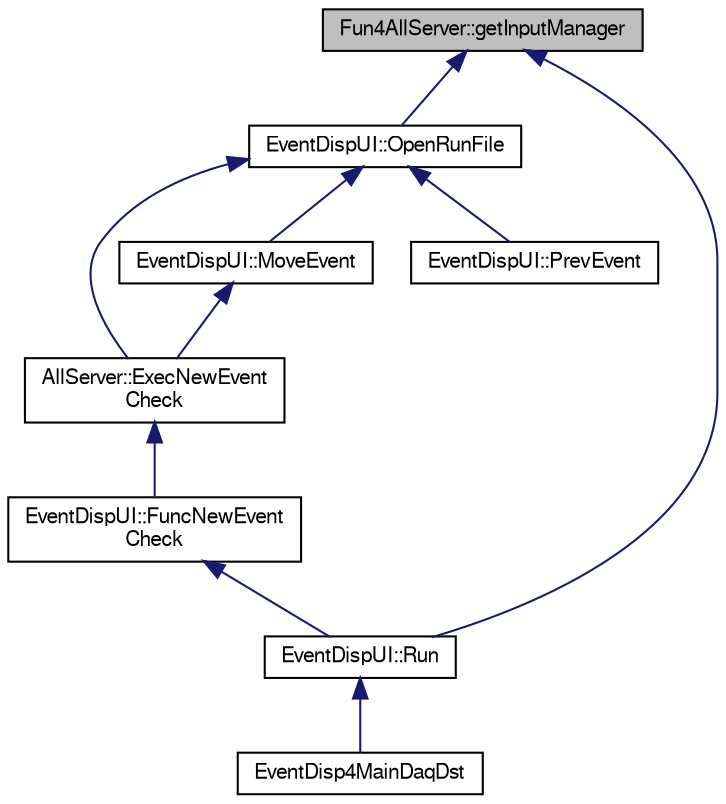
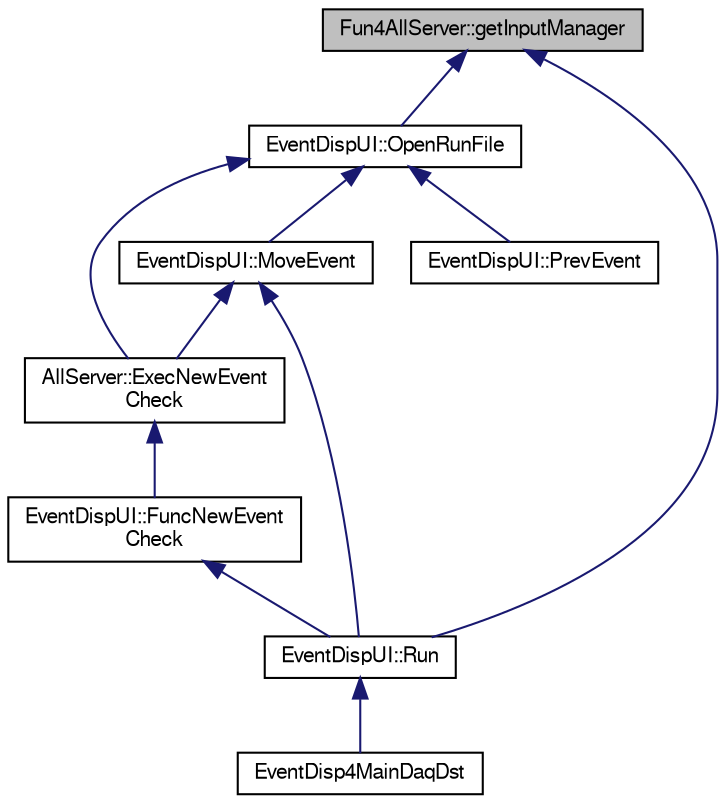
edge "EventDispUI::Run" -> "EventDispUI::MoveEvent": added
